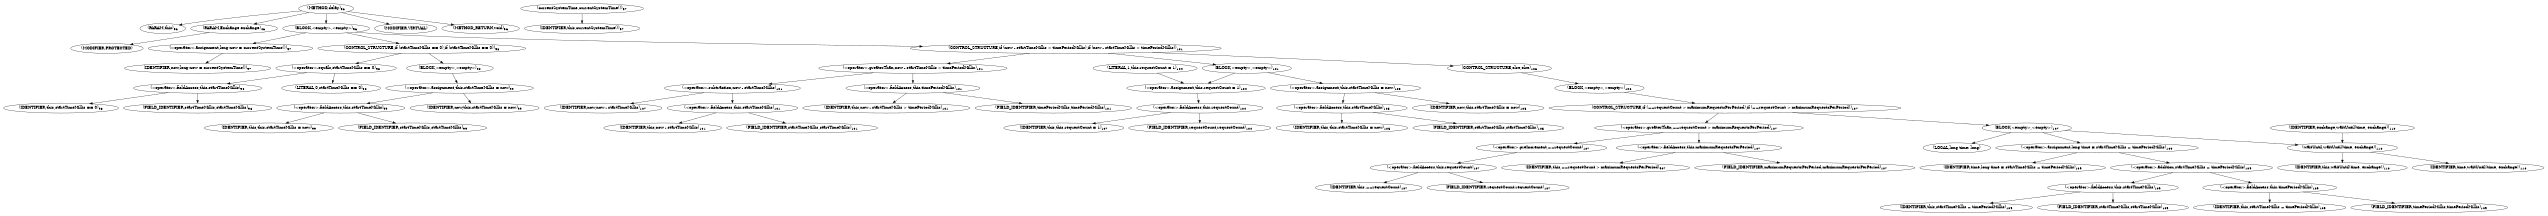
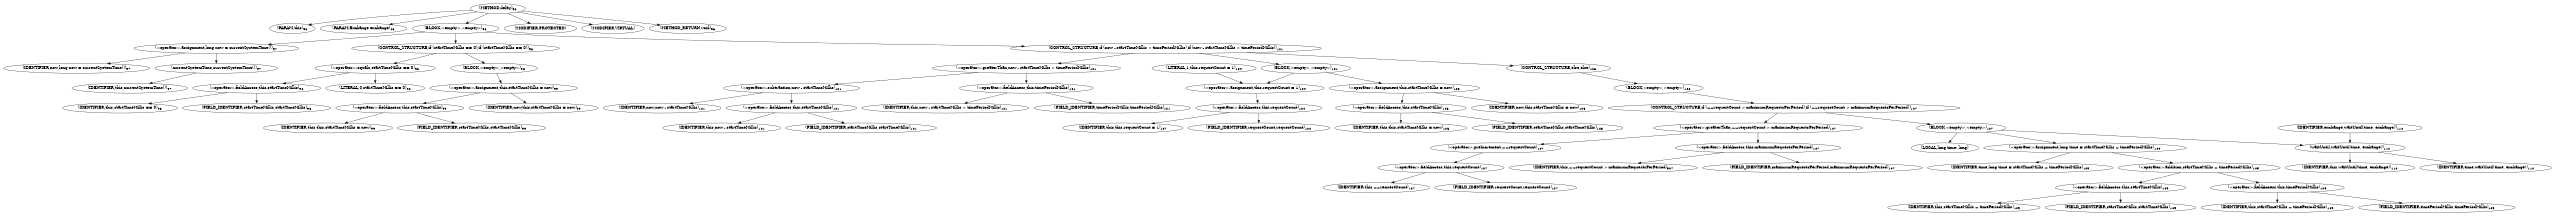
edge "(PARAM,Exchange exchange)" -> "(MODIFIER,PROTECTED)": now "(METHOD,delay)" -> "(MODIFIER,PROTECTED)"
edge "(<operator>.assignment,long now = currentSystemTime())" -> "(currentSystemTime,currentSystemTime())": added
node "(IDENTIFIER,now,now - startTimeMillis)": text "107" -> "101"
